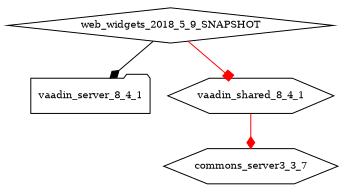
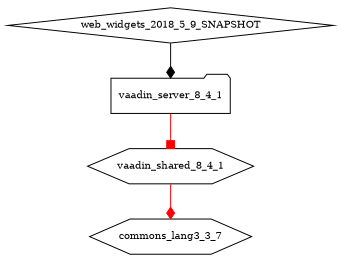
edge "web_widgets_2018_5_9_SNAPSHOT" -> "vaadin_shared_8_4_1": now "vaadin_server_8_4_1" -> "vaadin_shared_8_4_1"
node "commons_server3_3_7": label "commons_server3_3_7" -> "commons_lang3_3_7"
